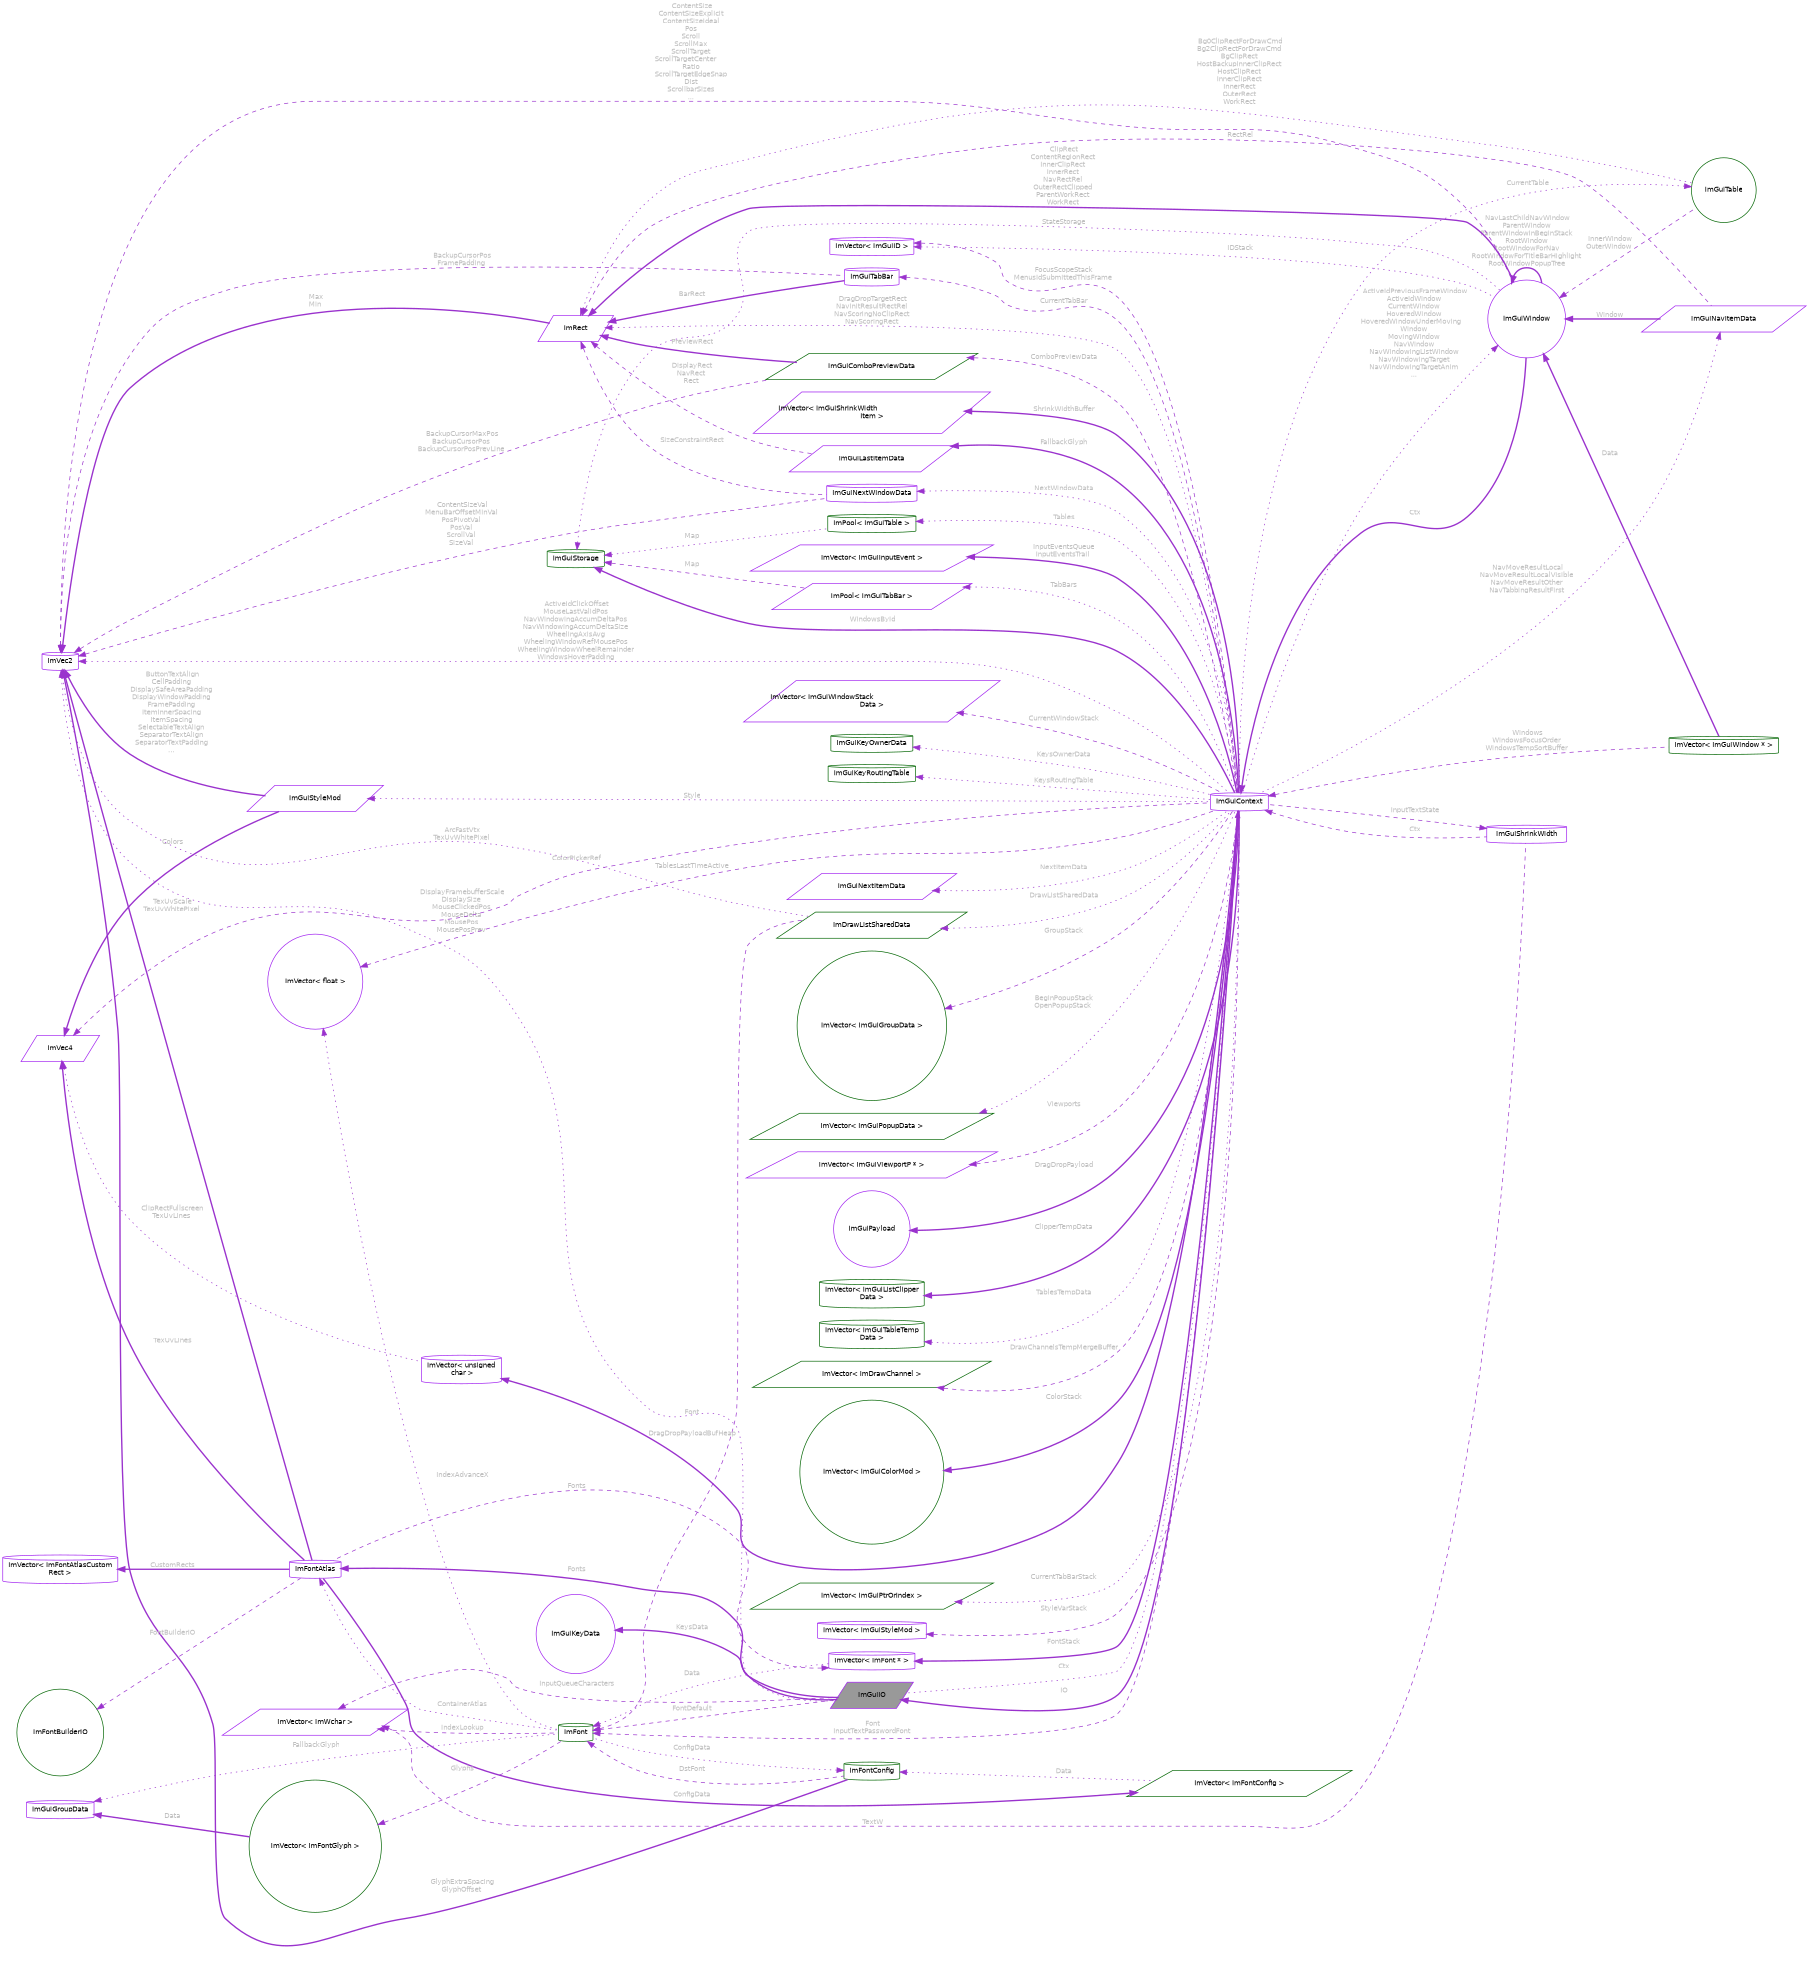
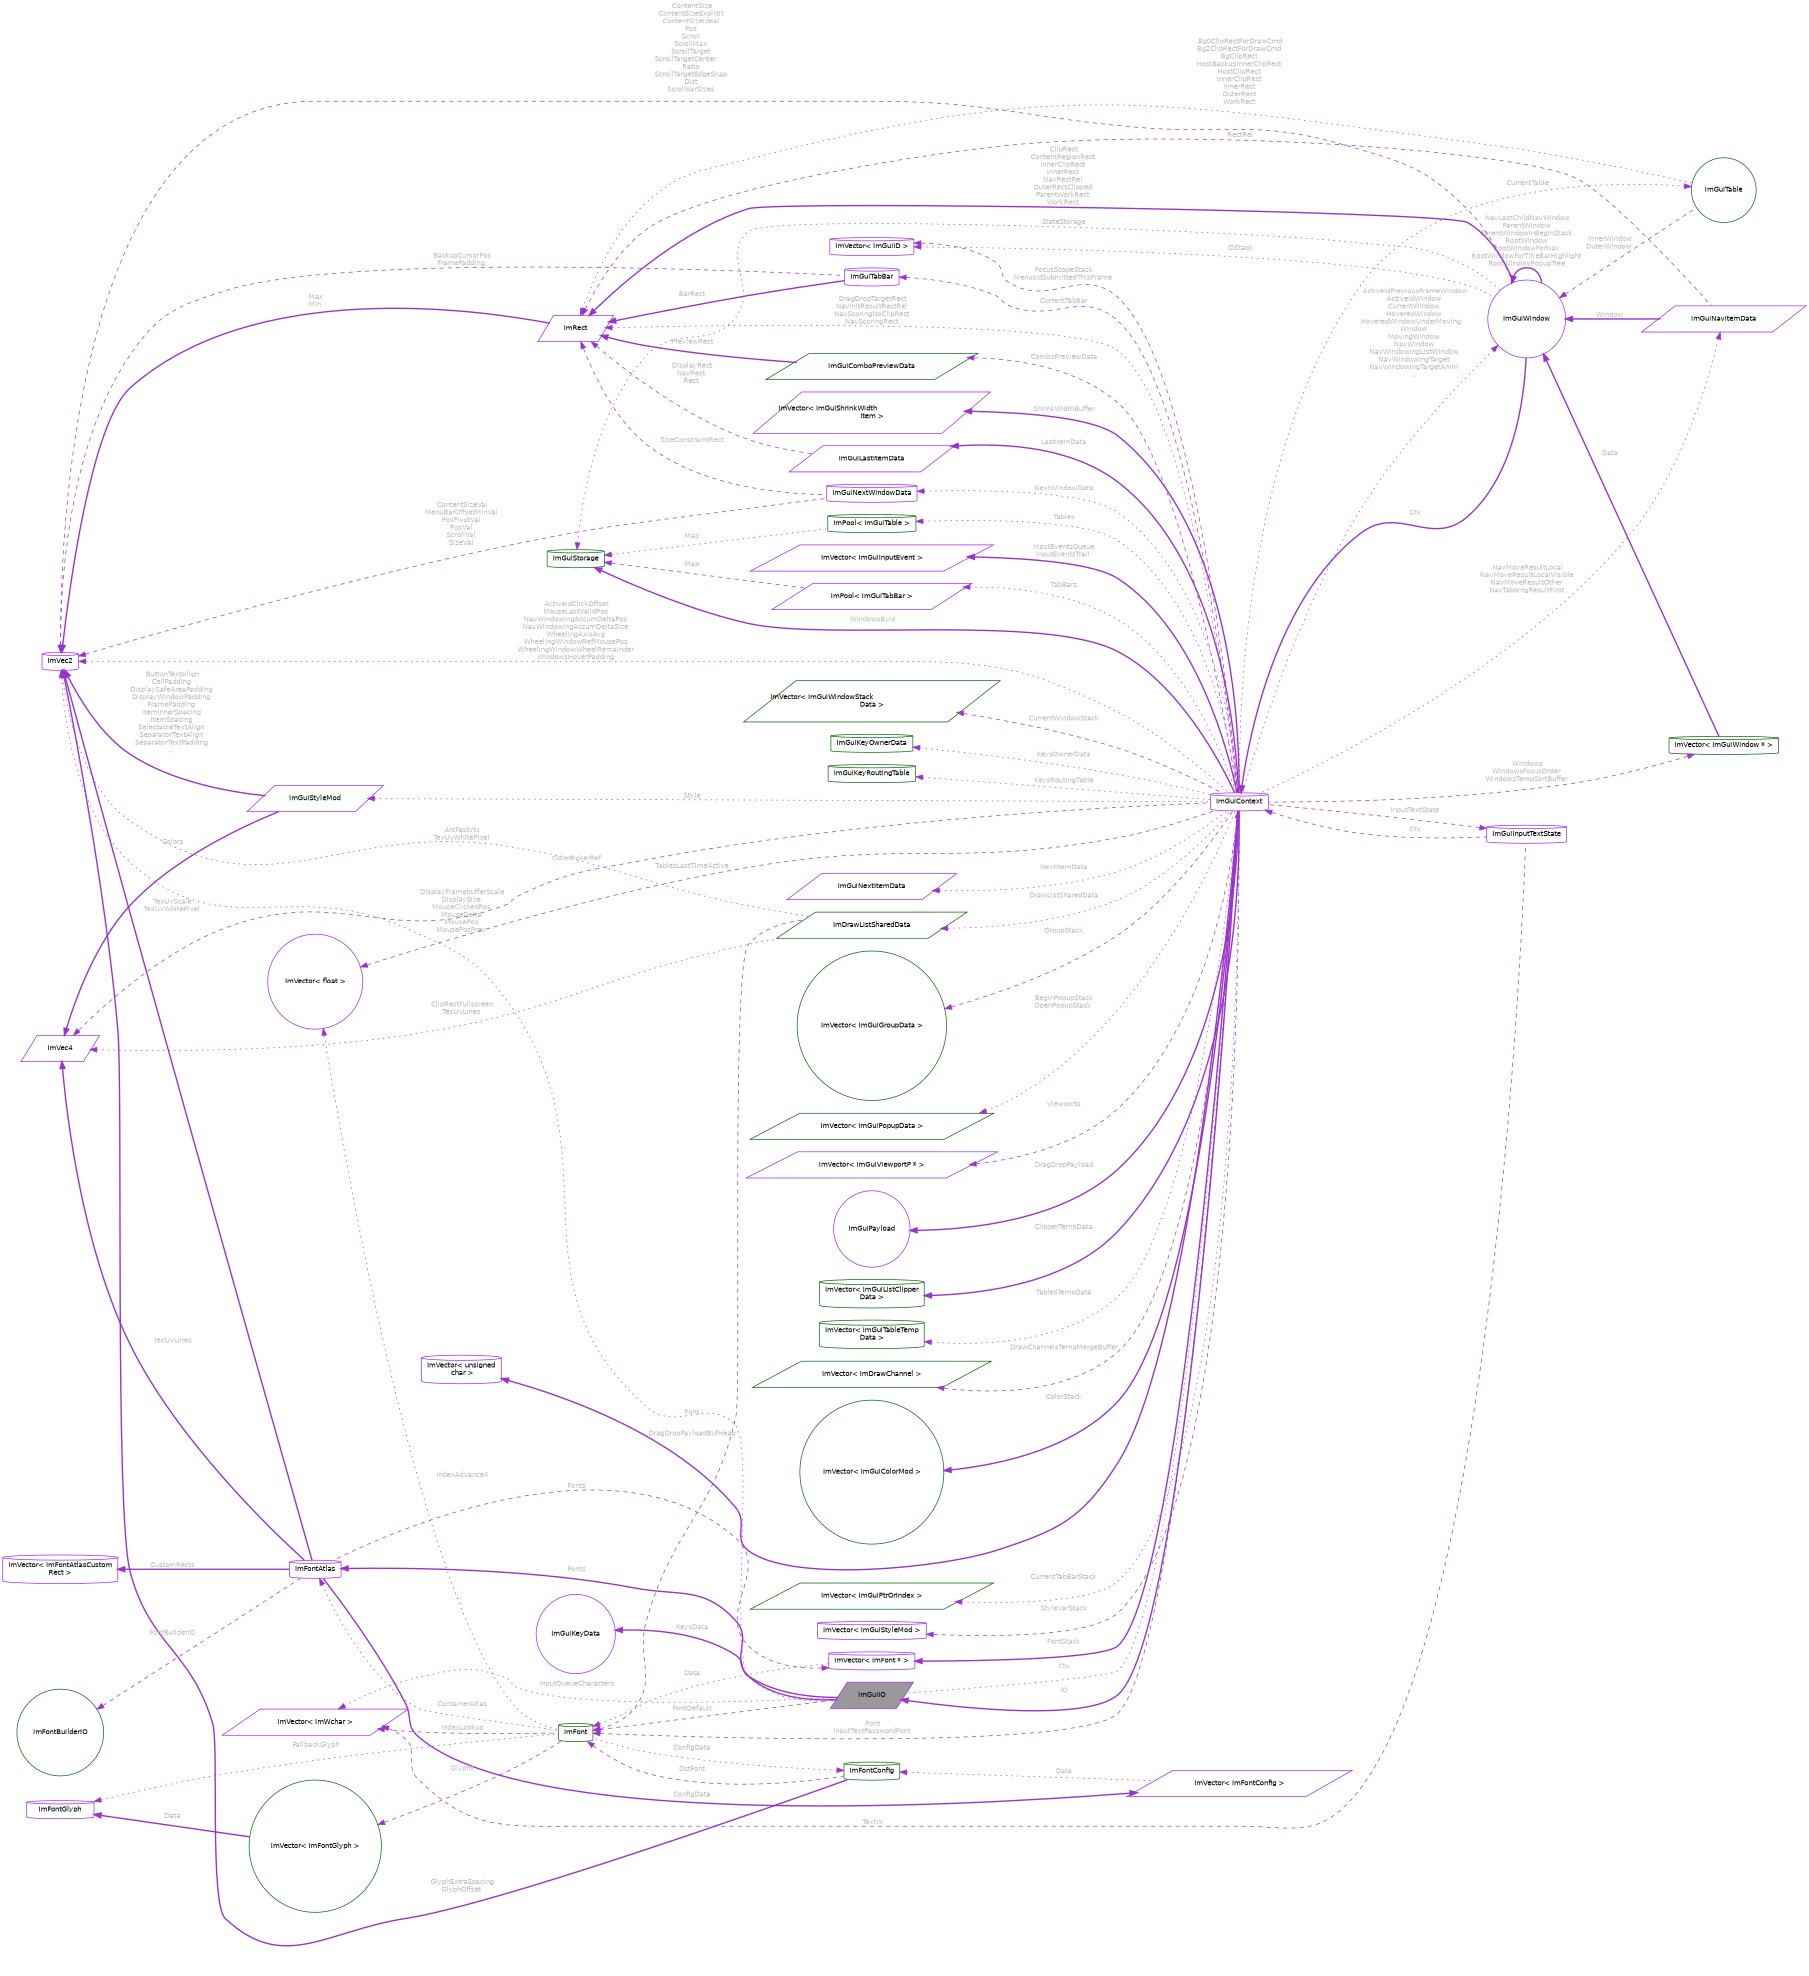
edge "ImGuiContext" -> "ImGuiLastItemData": label " FallbackGlyph" -> " LastItemData"
edge "ImGuiComboPreviewData" -> "ImVec2": removed, label "BackupCursorMaxPos BackupCursorPos BackupCursorPosPrevLine"
node "ImVector< ImGuiWindowStack Data >": color purple -> darkgreen
edge "ImVector< ImGuiWindow * >" -> "ImGuiContext": reversed
node "ImGuiShrinkWidth": label "ImGuiShrinkWidth" -> "ImGuiInputTextState"
edge "ImVector< unsigned char >" -> "ImVec4": now "ImDrawListSharedData" -> "ImVec4"
edge "ImGuiIO" -> "ImVector< ImWchar >": style dashed -> dotted
node "ImVector< ImFontConfig >": color darkgreen -> purple
node "ImGuiGroupData": label "ImGuiGroupData" -> "ImFontGlyph"
